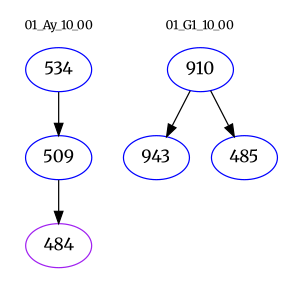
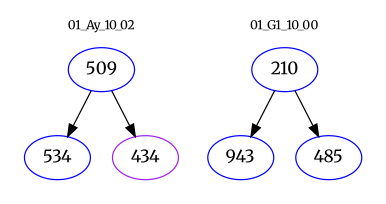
cluster "01_Ay_10_00": label "01_Ay_10_00" -> "01_Ay_10_02"
node "910": label "910" -> "210"
edge "534" -> "509": reversed
node "484": label "484" -> "434"
